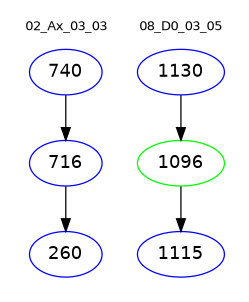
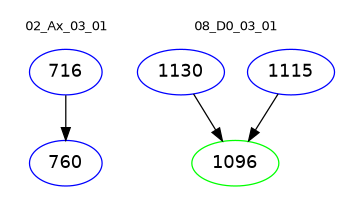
cluster "02_Ax_03_03": label "02_Ax_03_03" -> "02_Ax_03_01"
cluster "08_D0_03_05": label "08_D0_03_05" -> "08_D0_03_01"
node "740": removed
edge "1096" -> "1115": reversed
node "260": label "260" -> "760"
